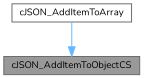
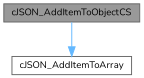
edge "cJSON_AddItemToArray" -> "cJSON_AddItemToObjectCS": reversed
